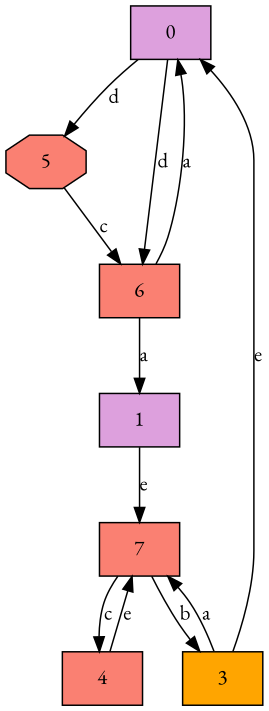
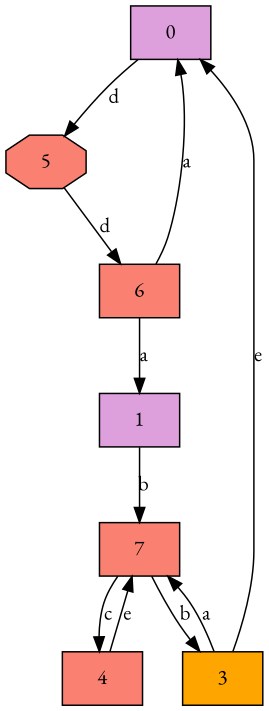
edge "0" -> "6": removed, label "d"
edge "5" -> "6": label "c" -> "d"
edge "1" -> "7": label "e" -> "b"
